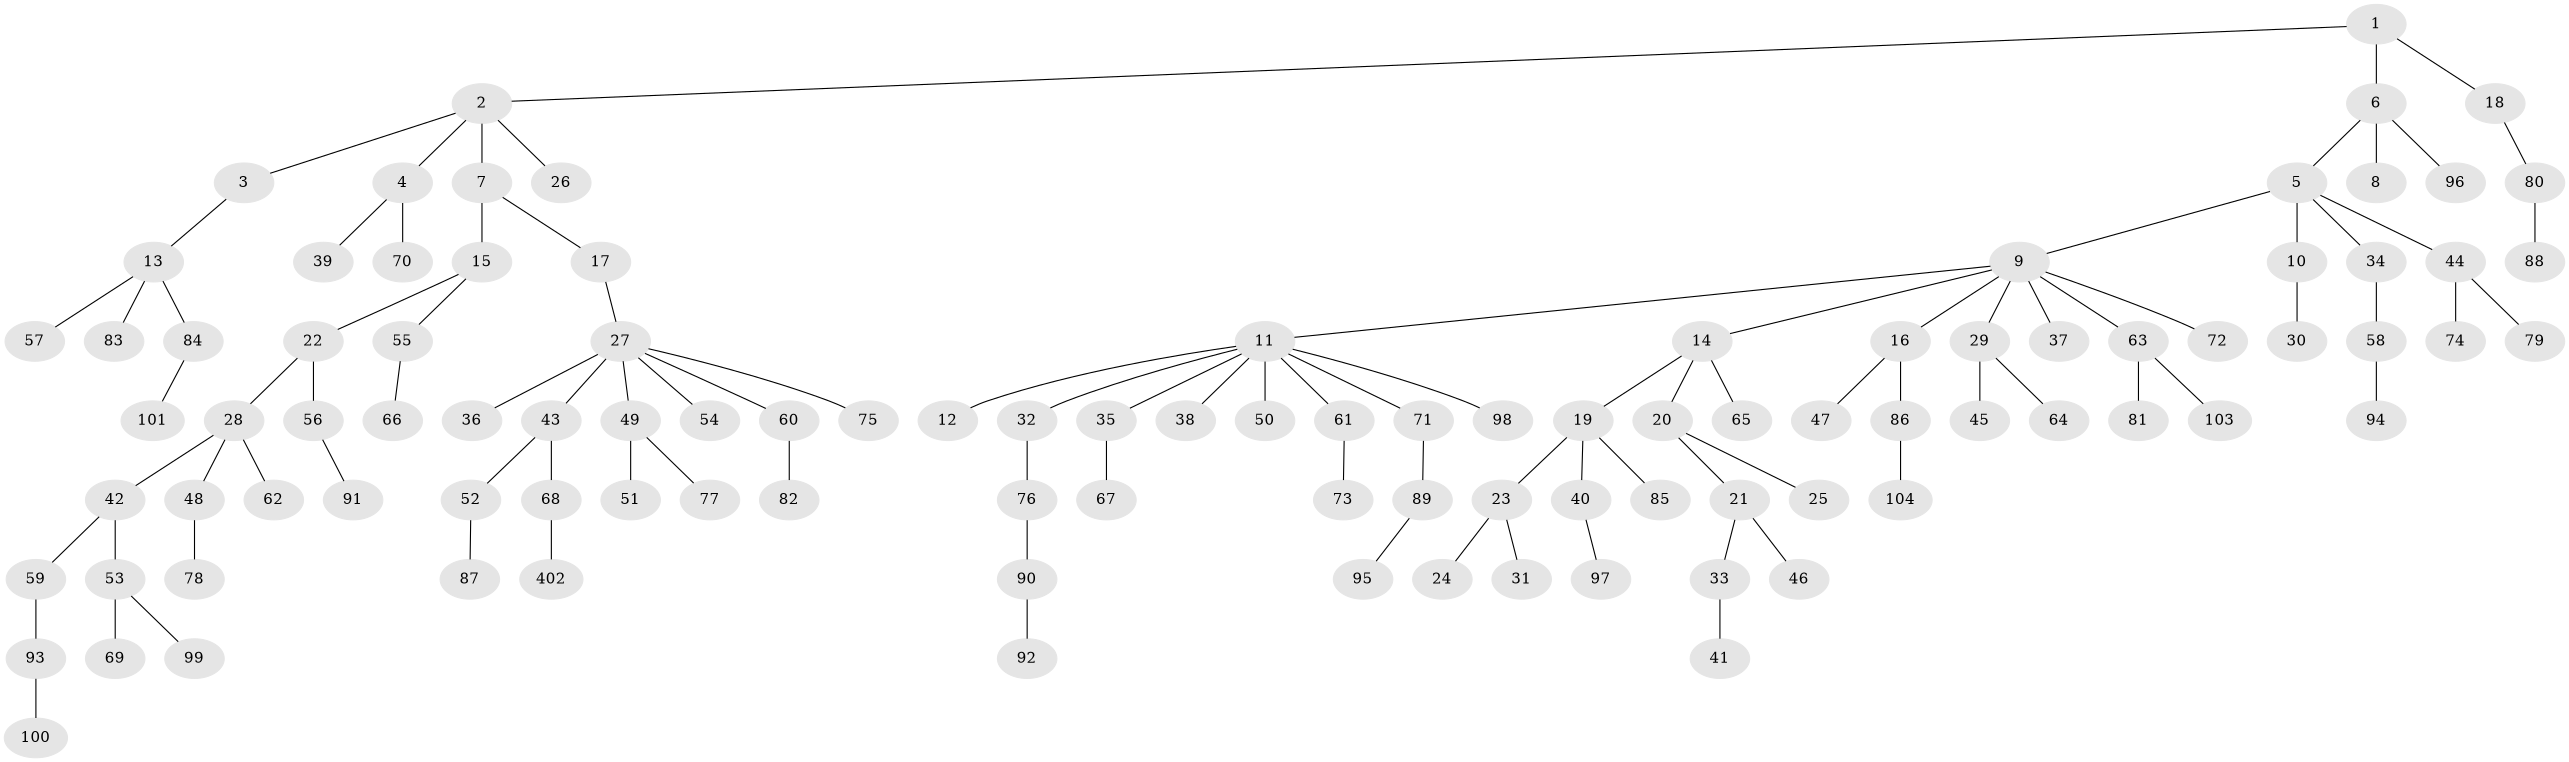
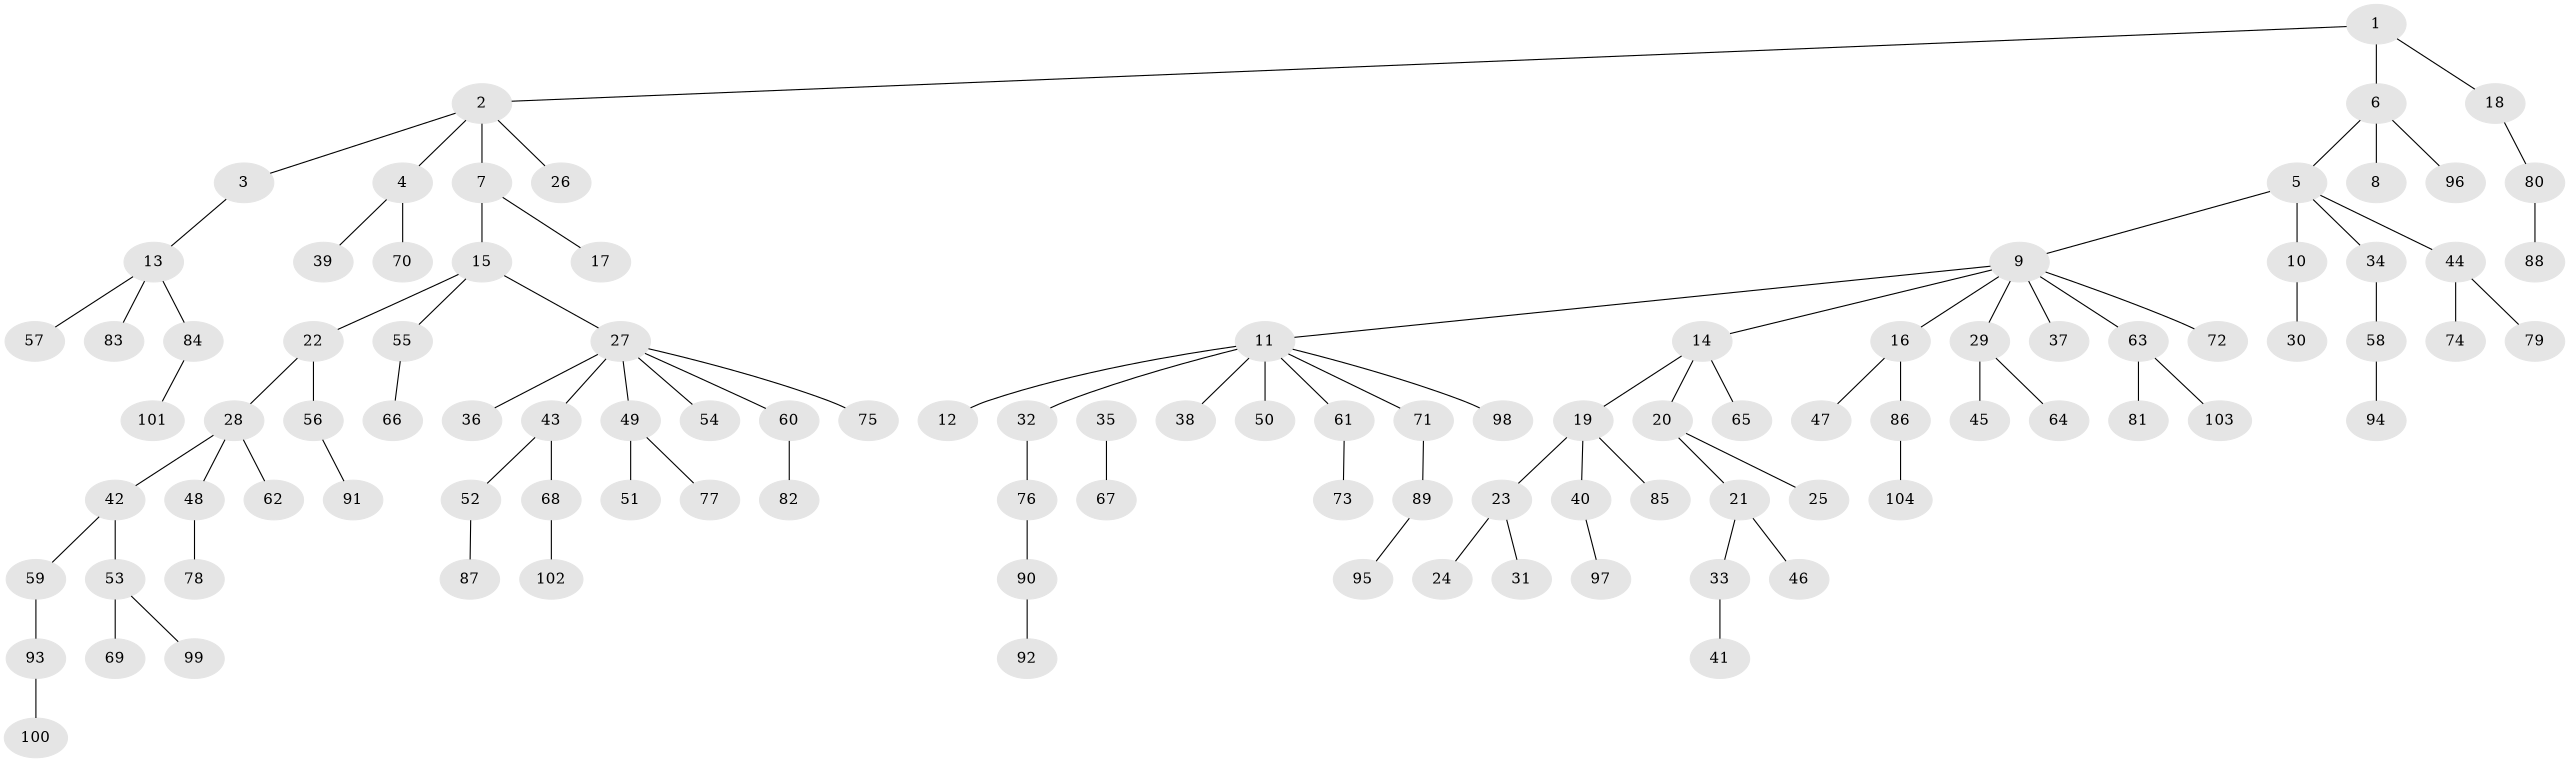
edge "17" -- "27": now "15" -- "27"
edge "11" -- "35": removed
node "402": label "402" -> "102"
